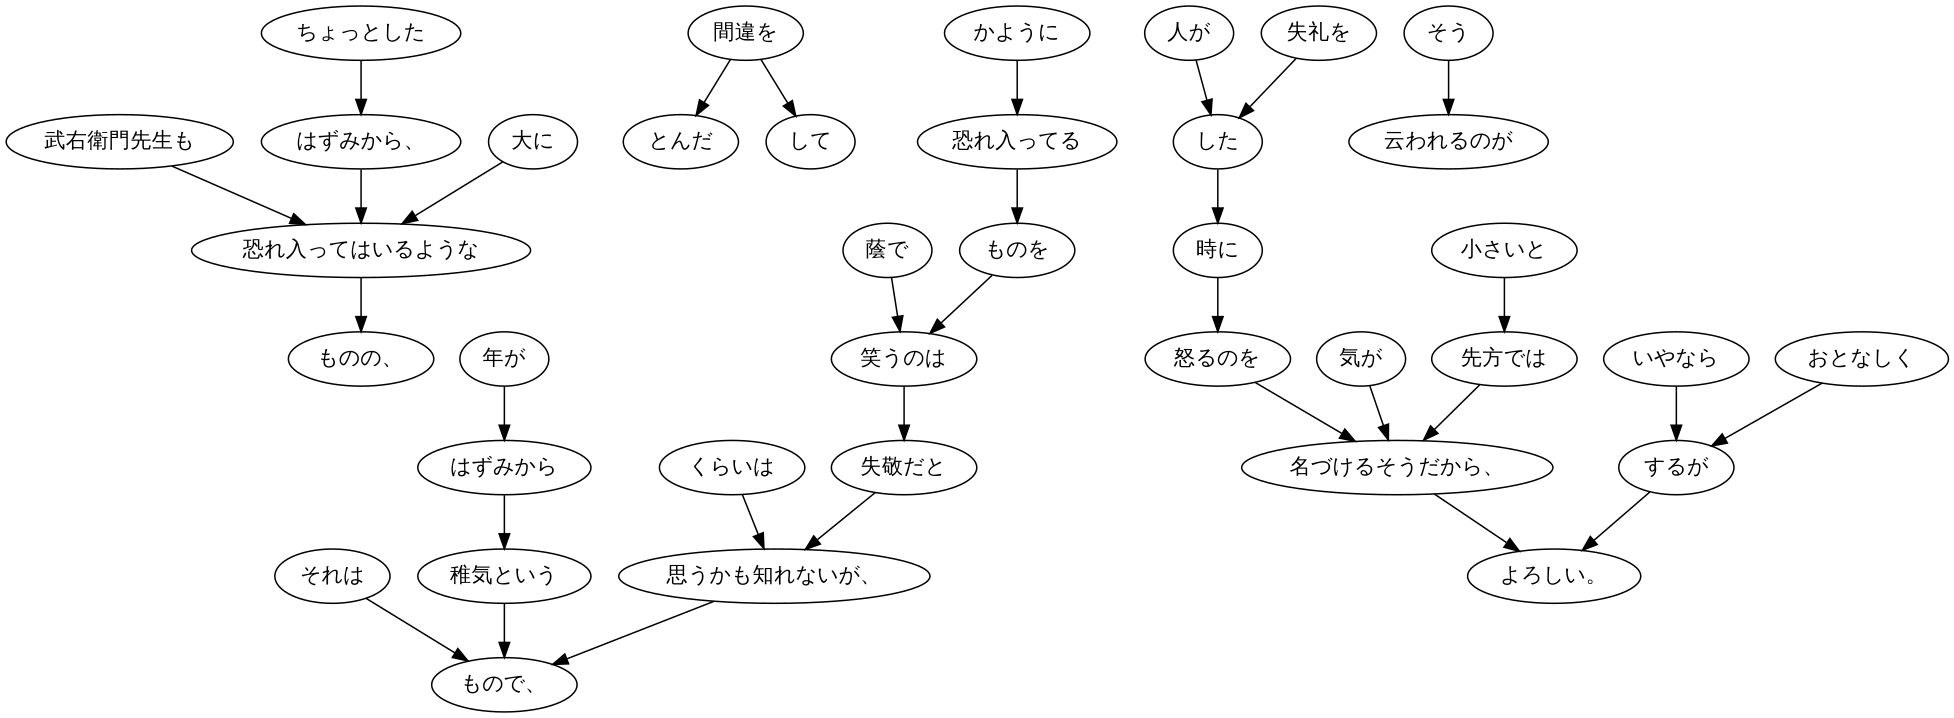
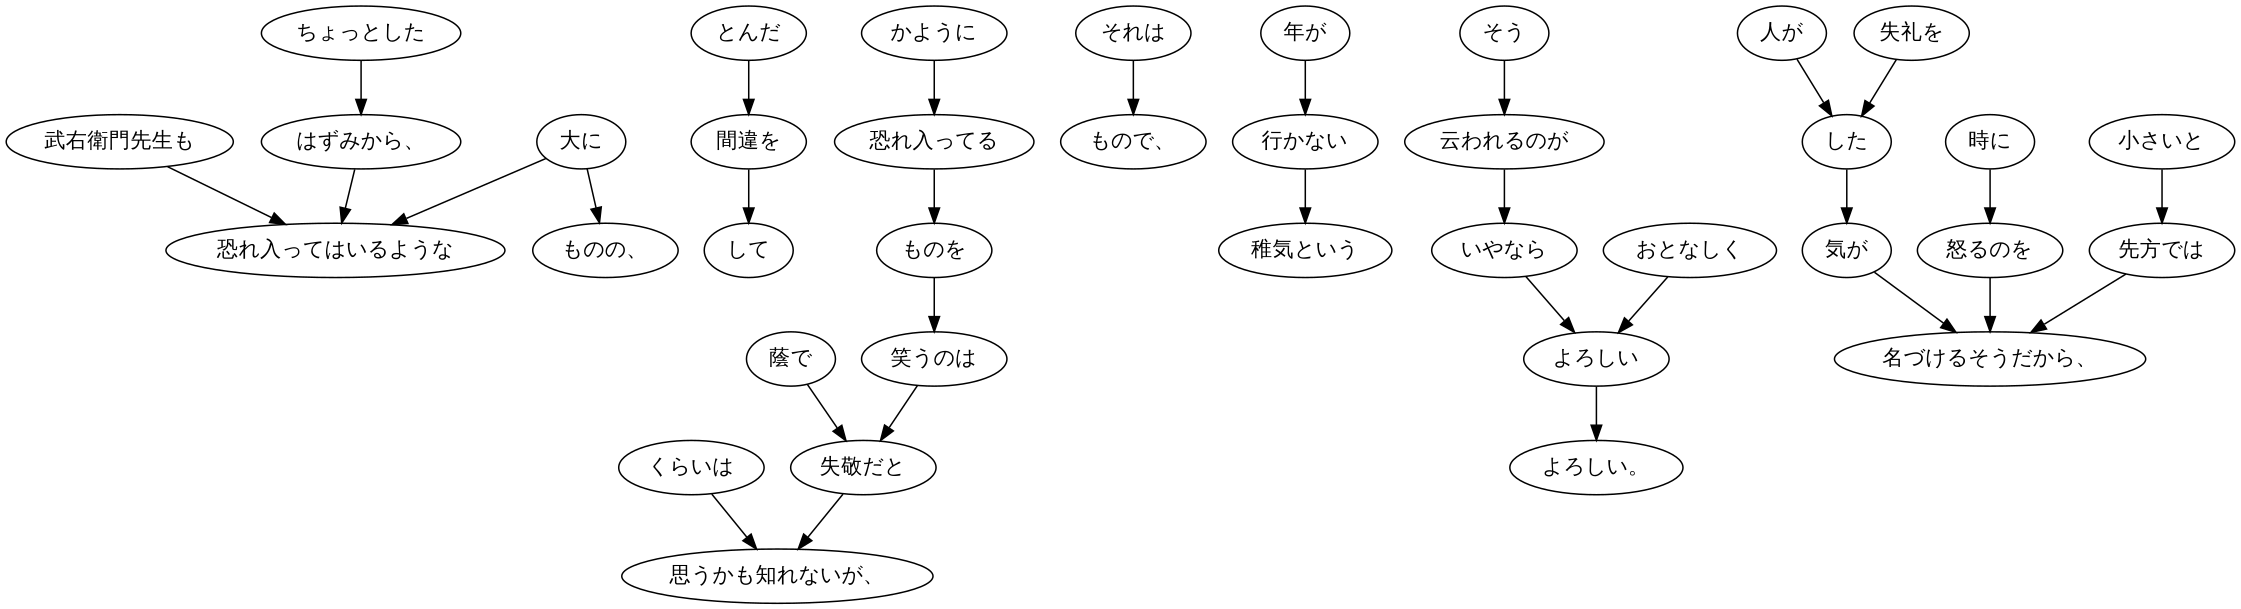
edge "間違を" -> "とんだ": reversed
edge "した" -> "時に": now "した" -> "気が"
edge "云われるのが" -> "いやなら": added
edge "恐れ入ってはいるような" -> "ものの、": now "大に" -> "ものの、"
edge "蔭で" -> "笑うのは": now "蔭で" -> "失敬だと"
node "はずみから": label "はずみから" -> "行かない"
node "するが": label "するが" -> "よろしい"
edge "名づけるそうだから、" -> "よろしい。": removed
edge "稚気という" -> "もので、": removed
edge "思うかも知れないが、" -> "もので、": removed
